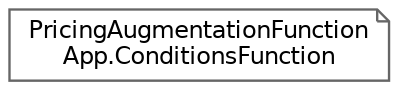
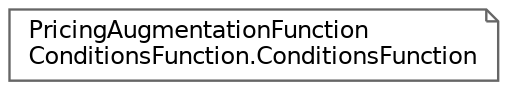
node "PricingAugmentationFunction App.ConditionsFunction": label "PricingAugmentationFunction App.ConditionsFunction" -> "PricingAugmentationFunction ConditionsFunction.ConditionsFunction"
